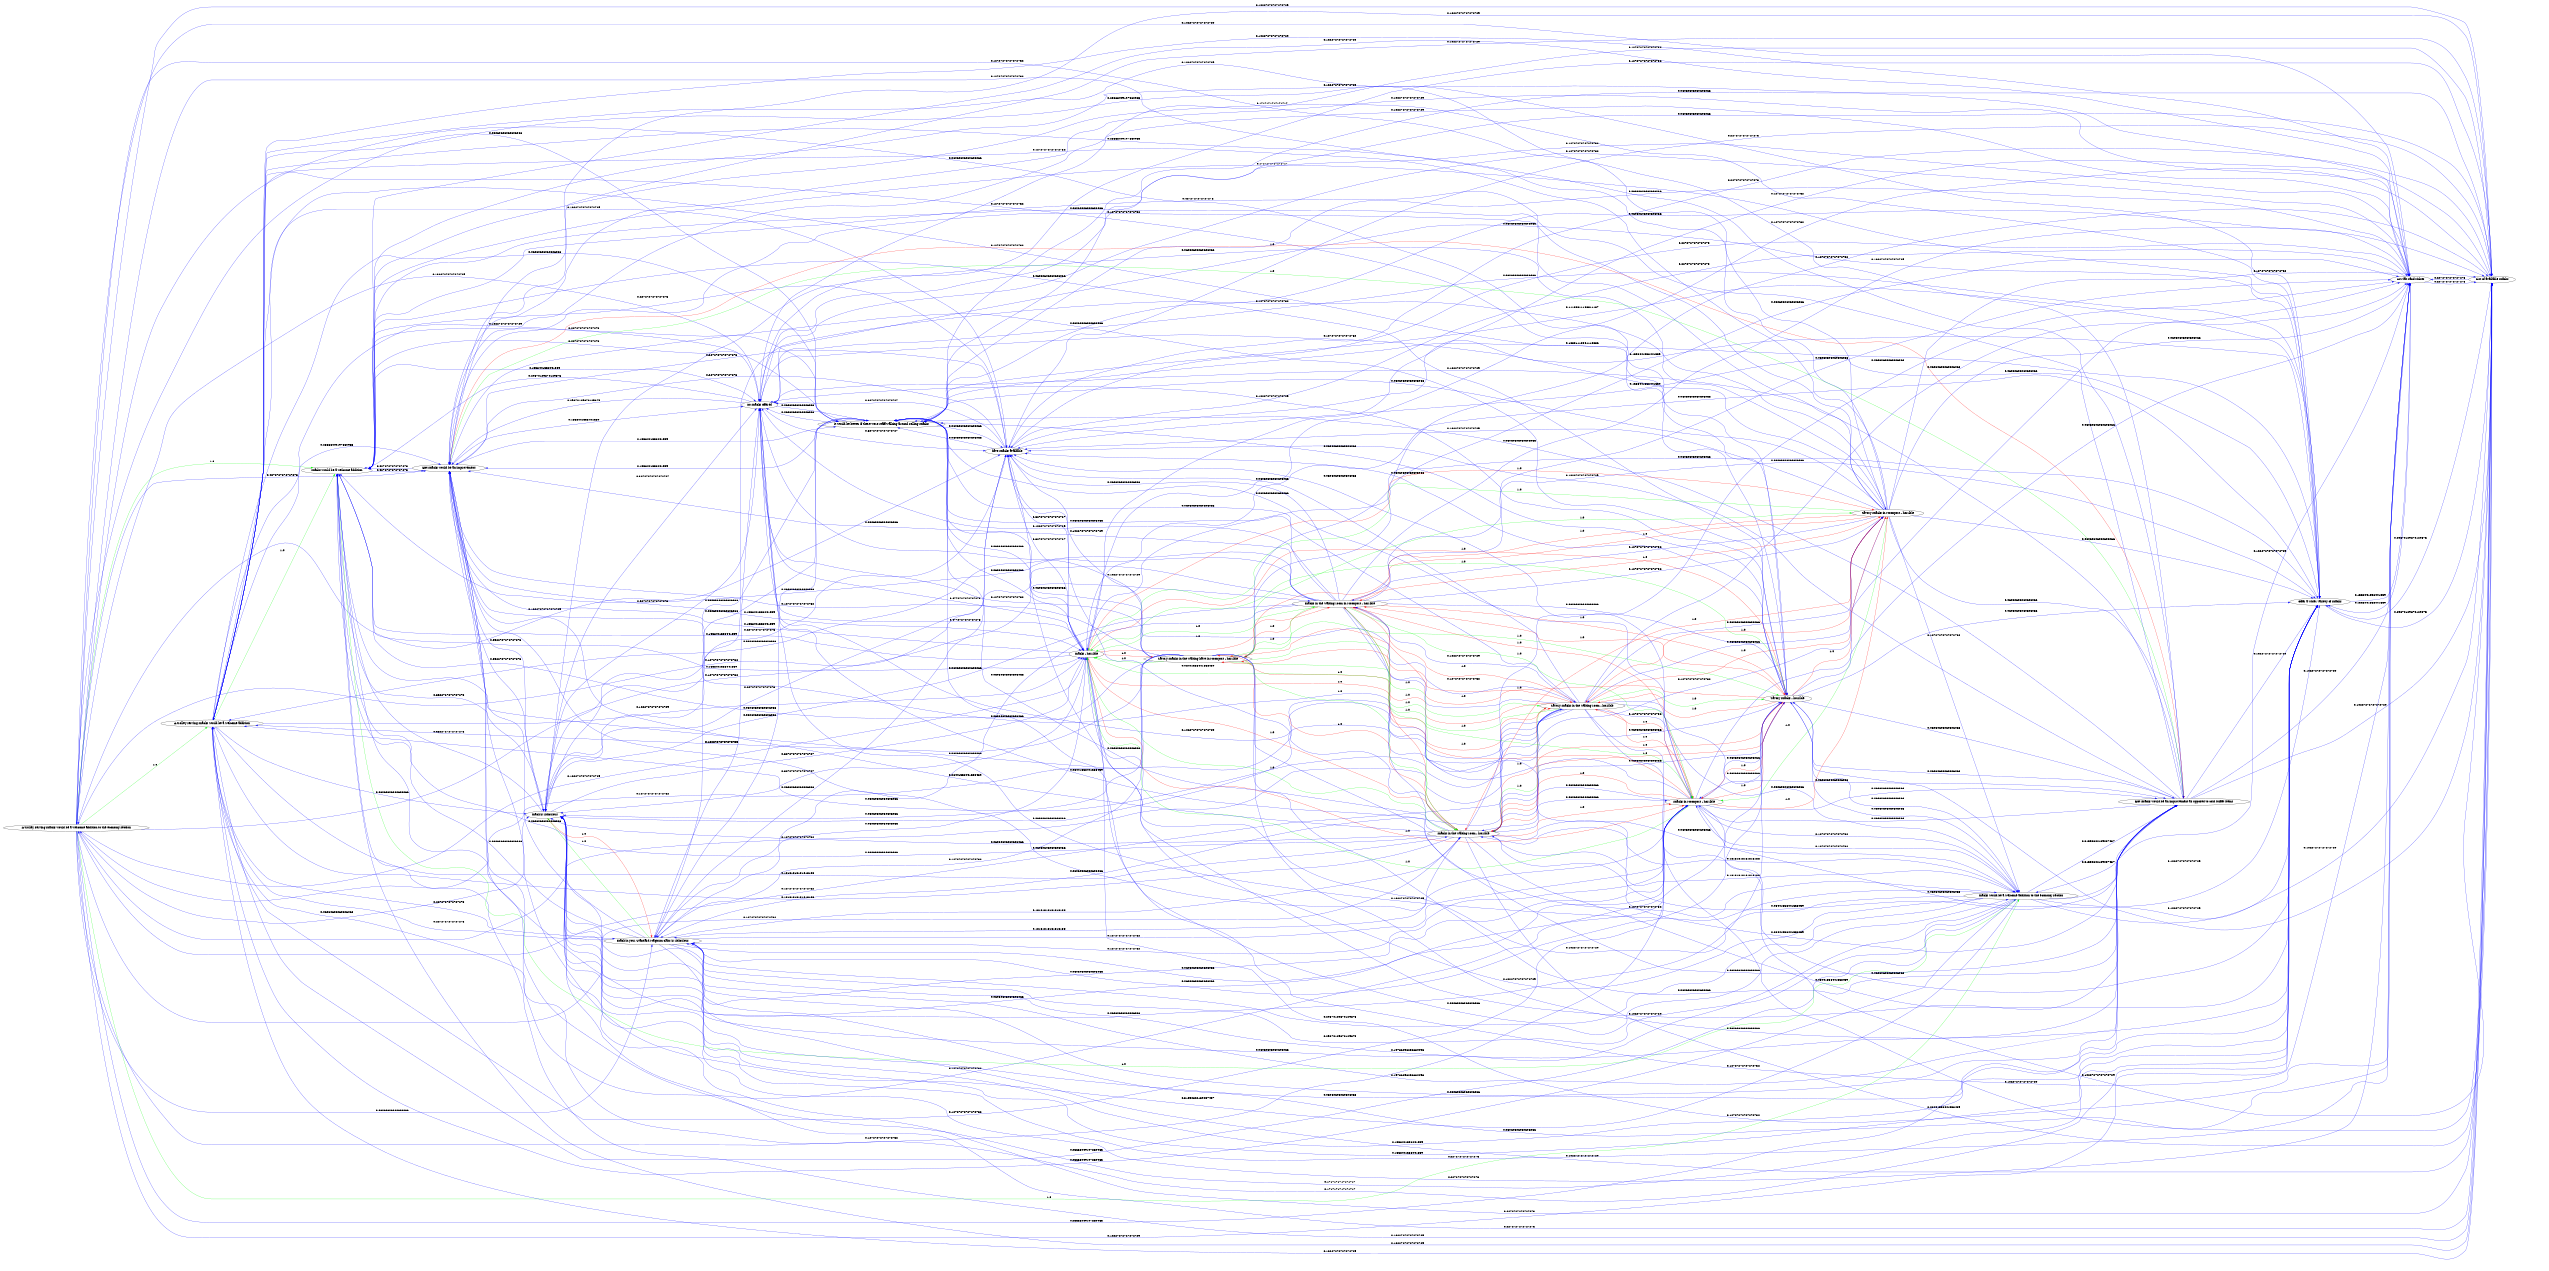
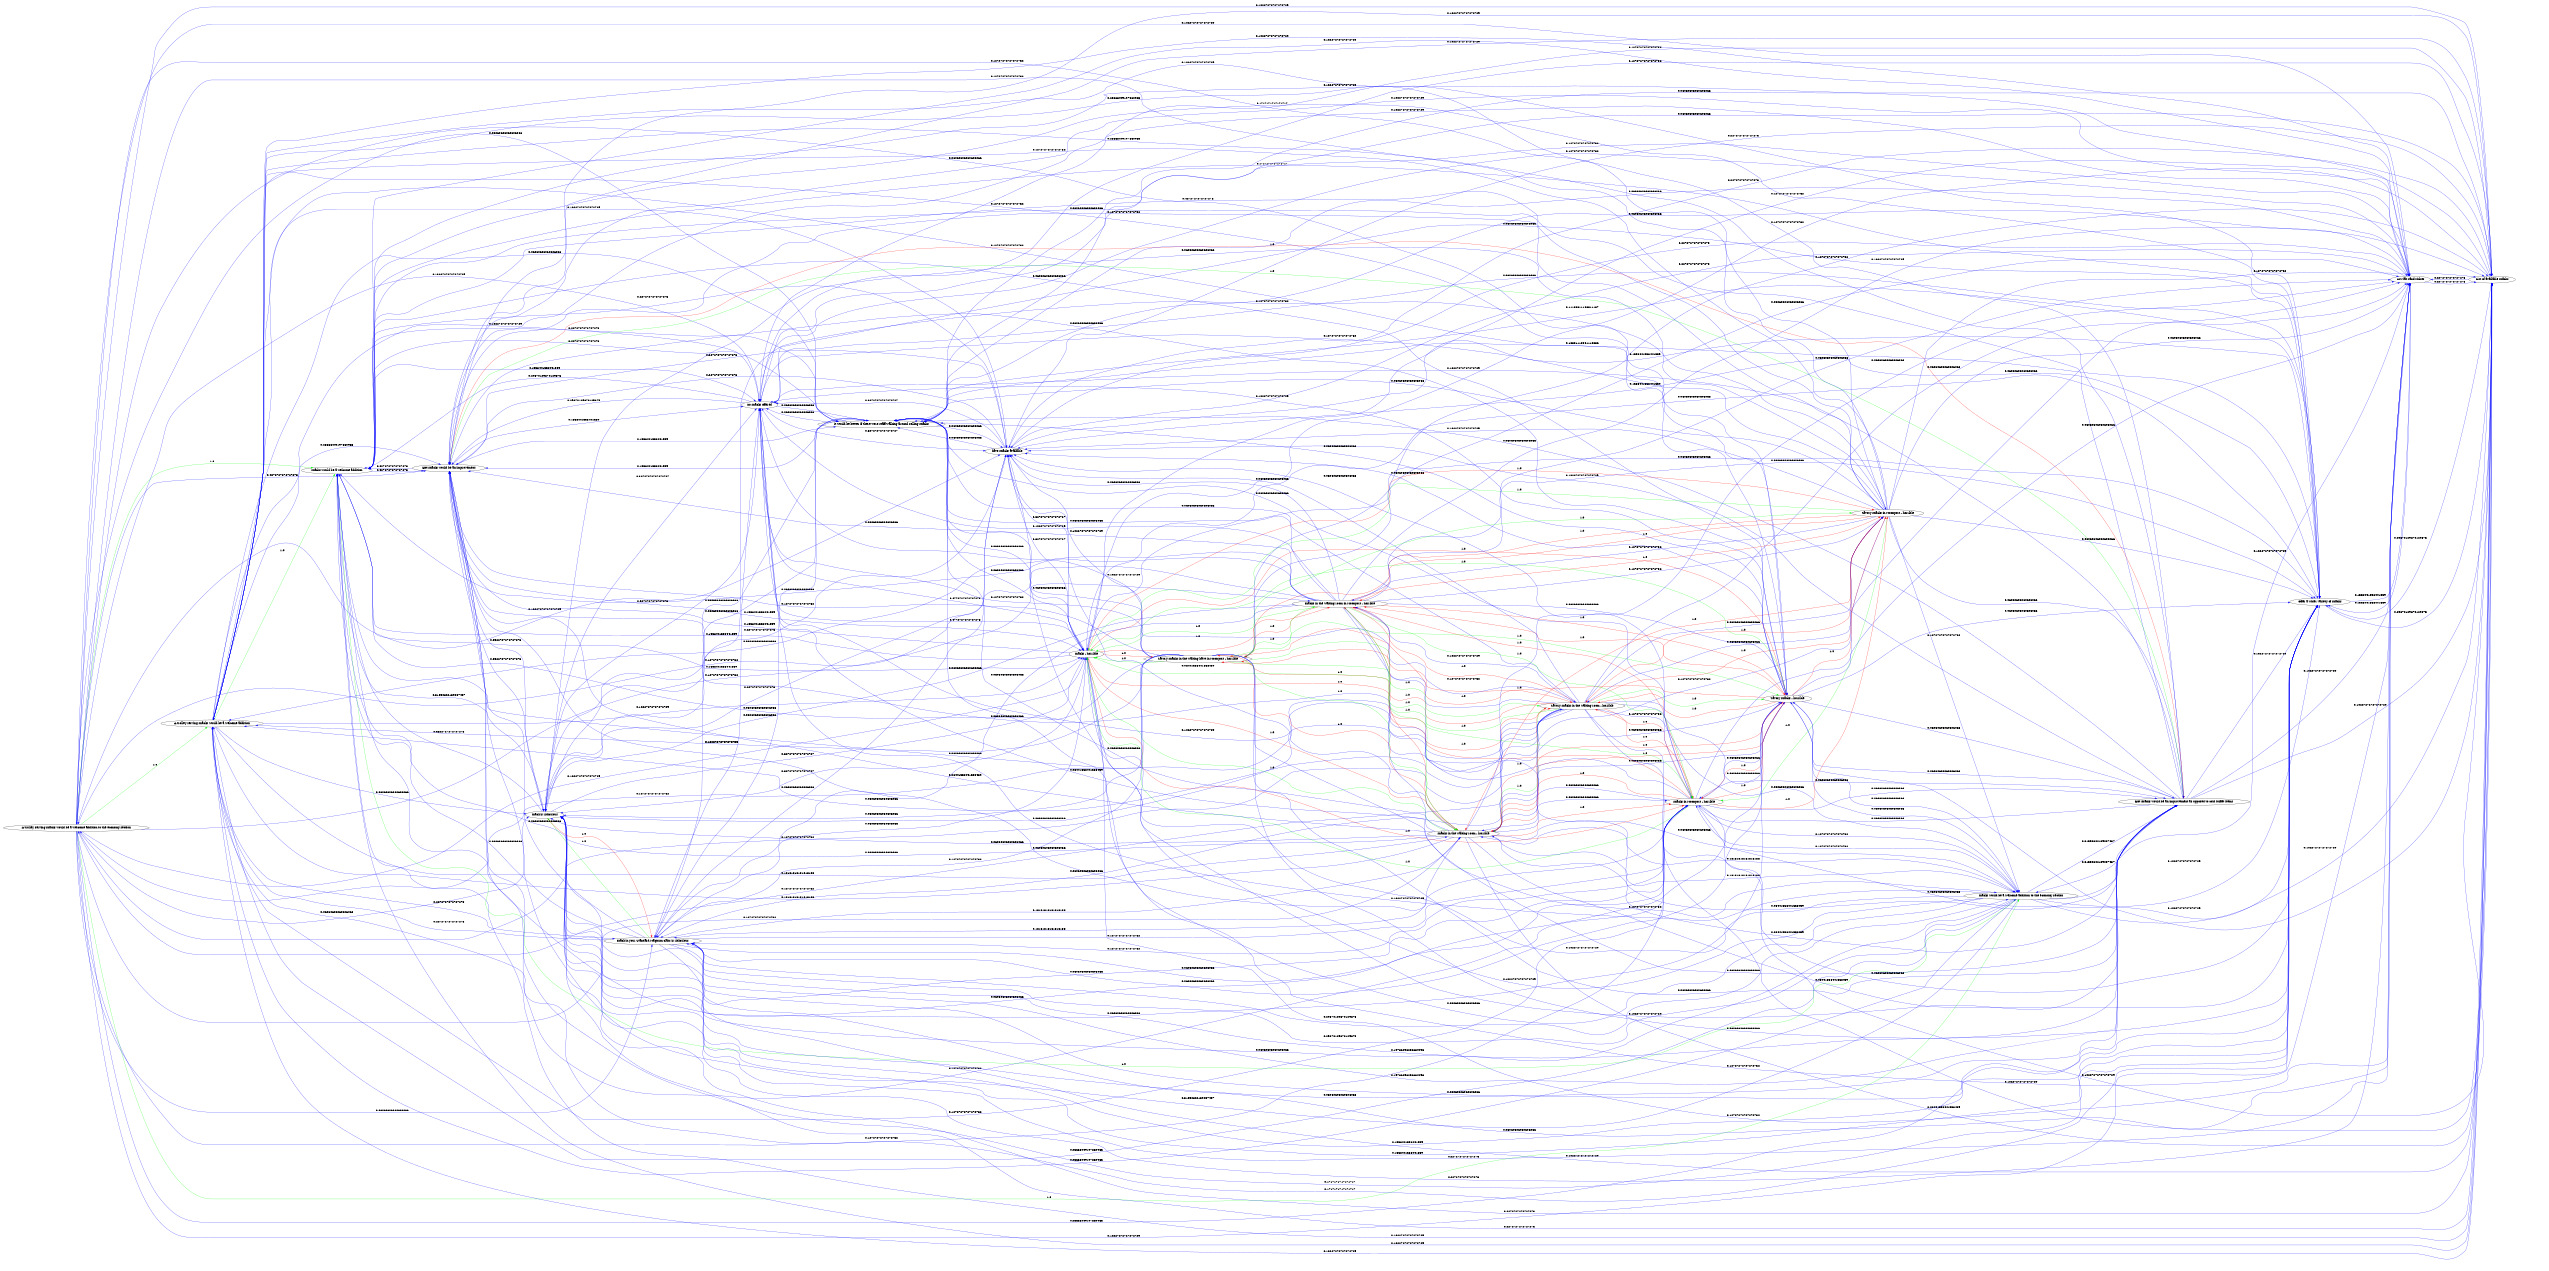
edge "snacks would be a welcome addition" -> "snack is ridiculous": label "0.3522727272727273" -> "0.31550802139037437"
